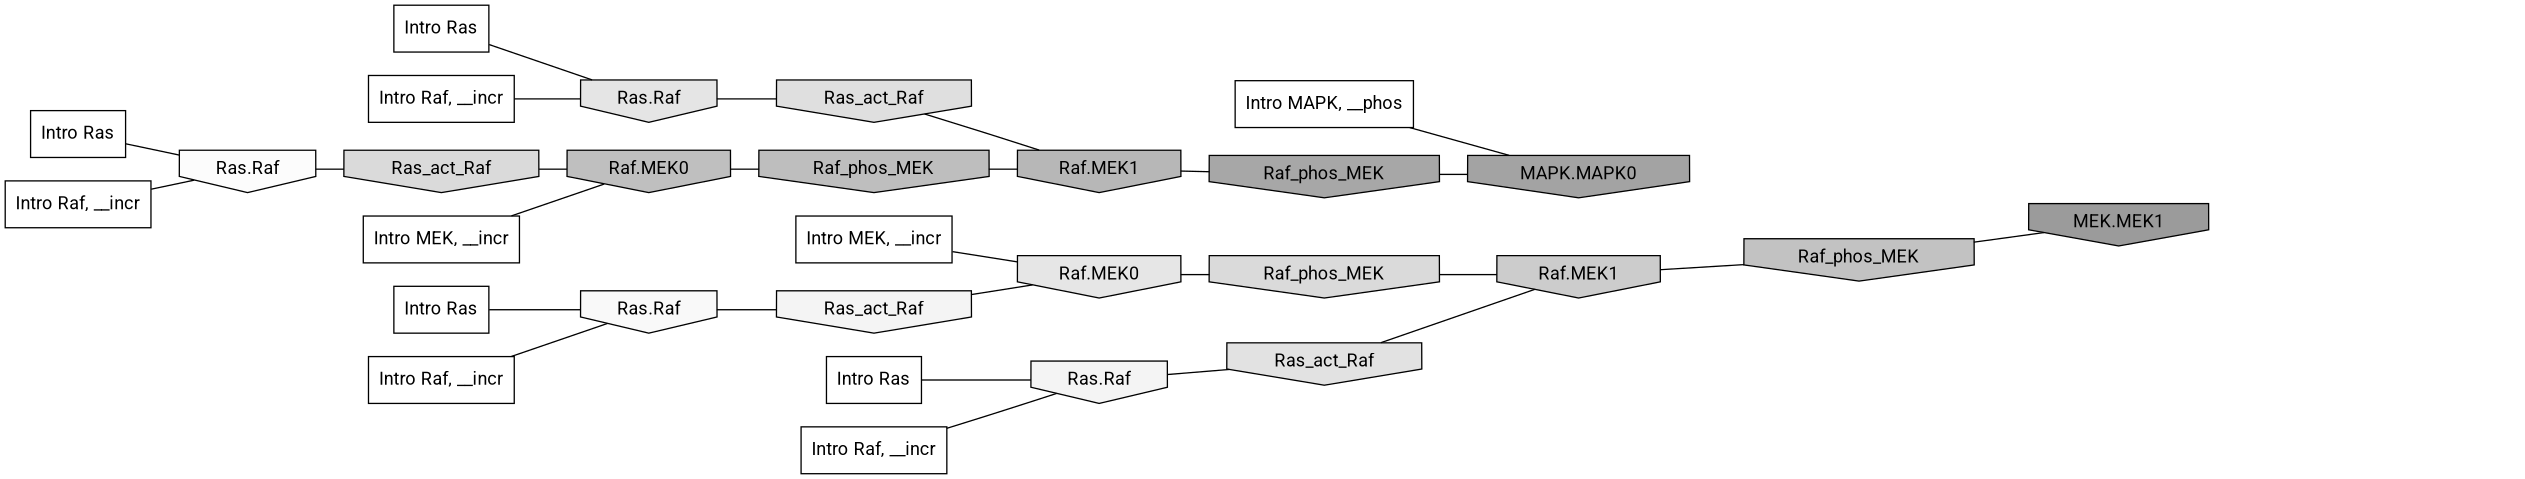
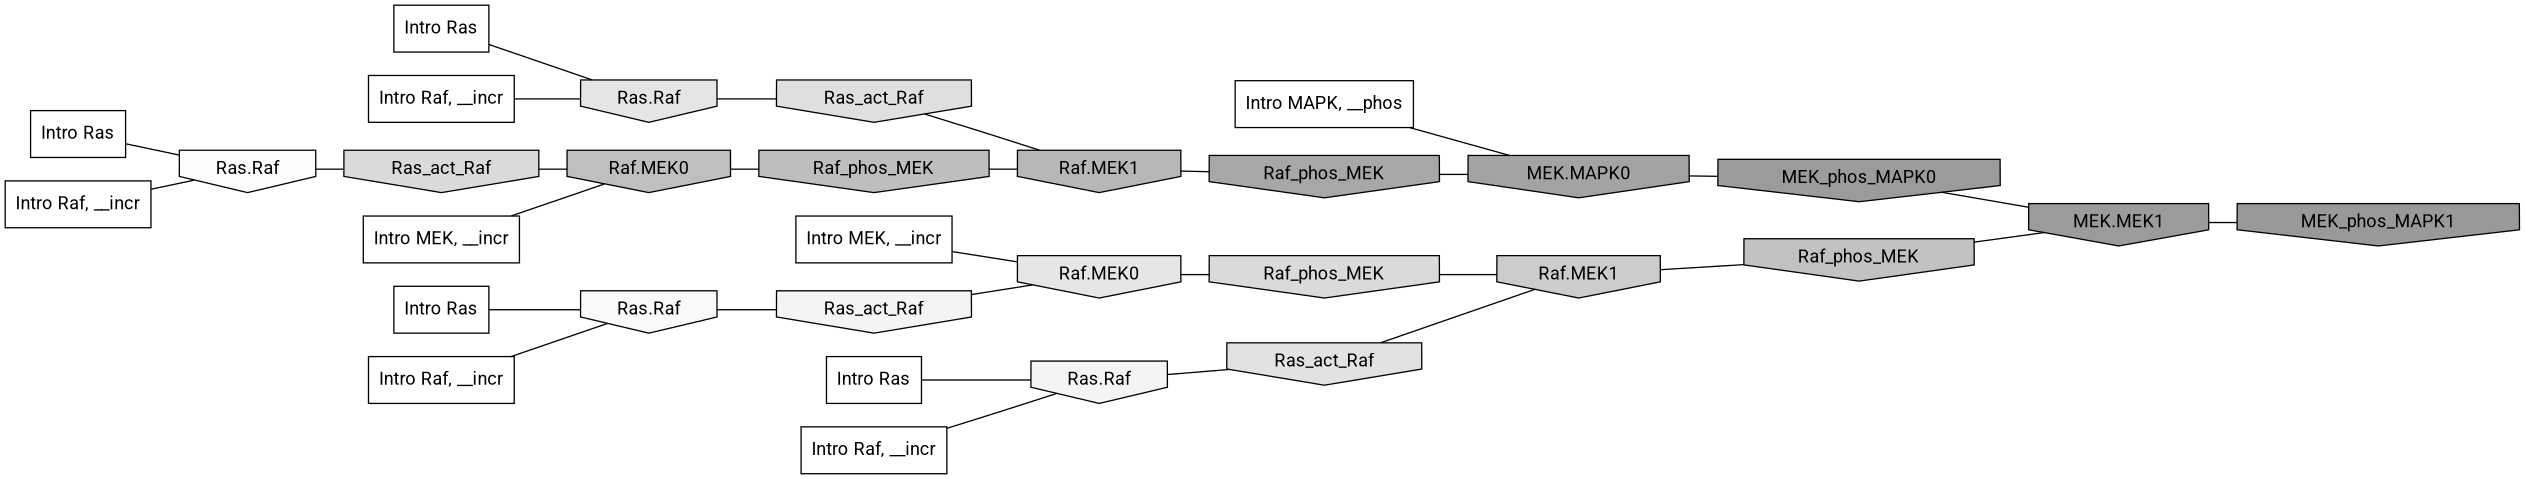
node "MAPK.MAPK0": label "MAPK.MAPK0" -> "MEK.MAPK0"
node "MEK_phos_MAPK0": added
node "MEK_phos_MAPK1": added
